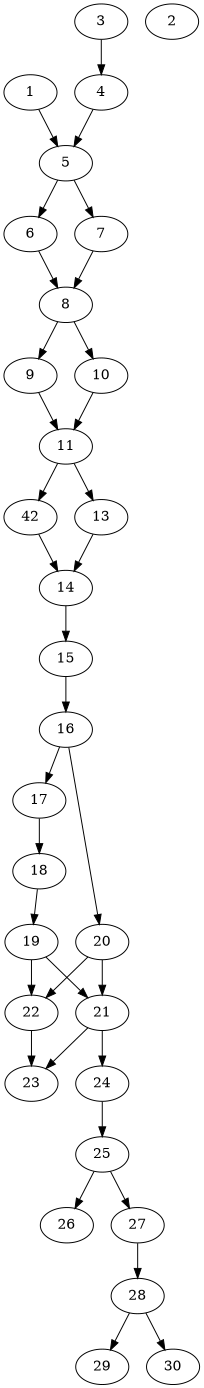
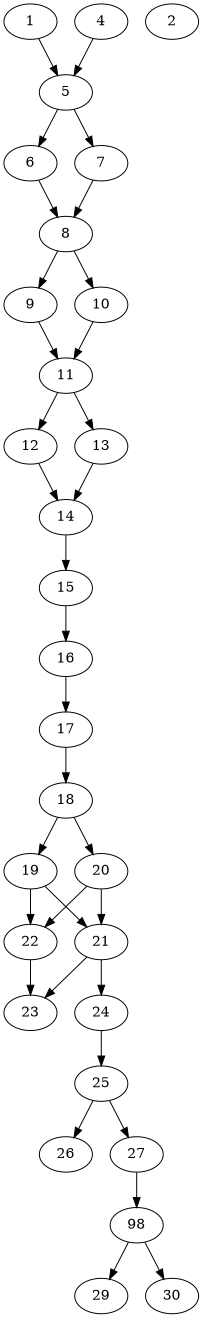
node "3": removed
node "42": label "42" -> "12"
edge "16" -> "20": now "18" -> "20"
node "28": label "28" -> "98"
